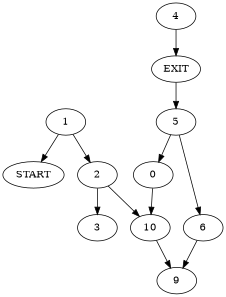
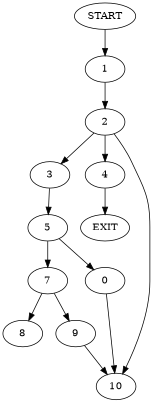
edge "EXIT" -> "5": now "3" -> "5"
edge "1" -> "START": reversed
edge "2" -> "4": added
node "6": label "6" -> "7"
edge "10" -> "9": reversed
node "8": added
